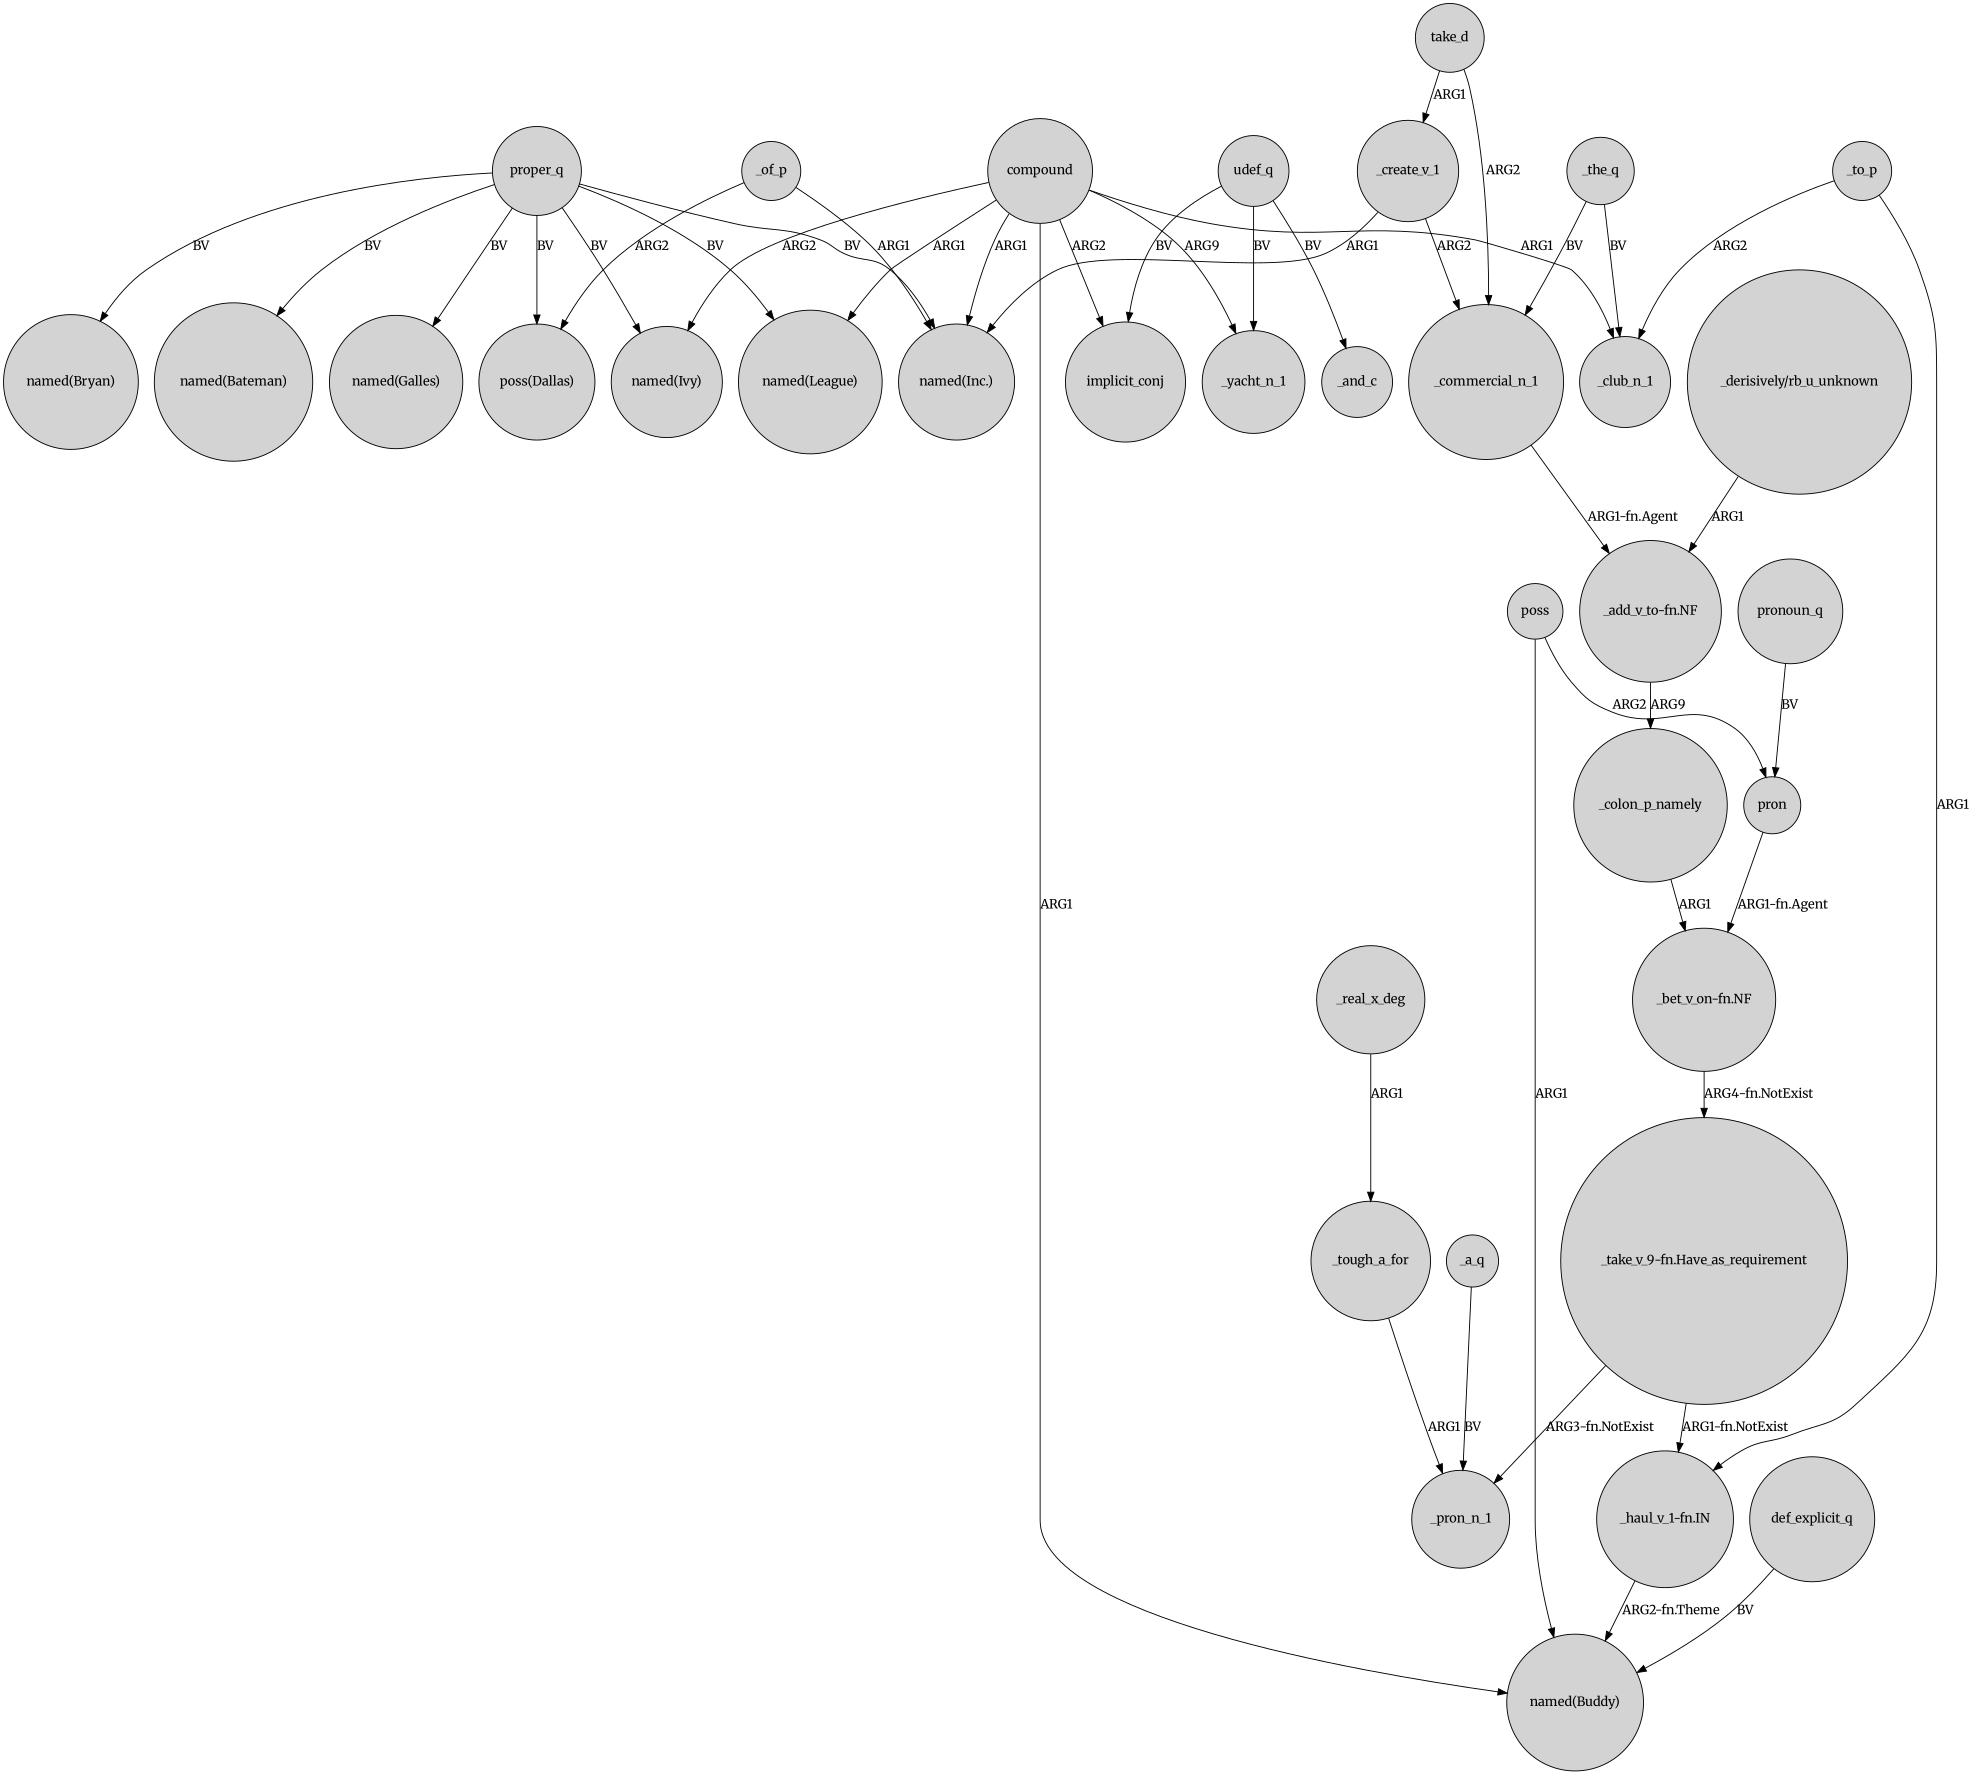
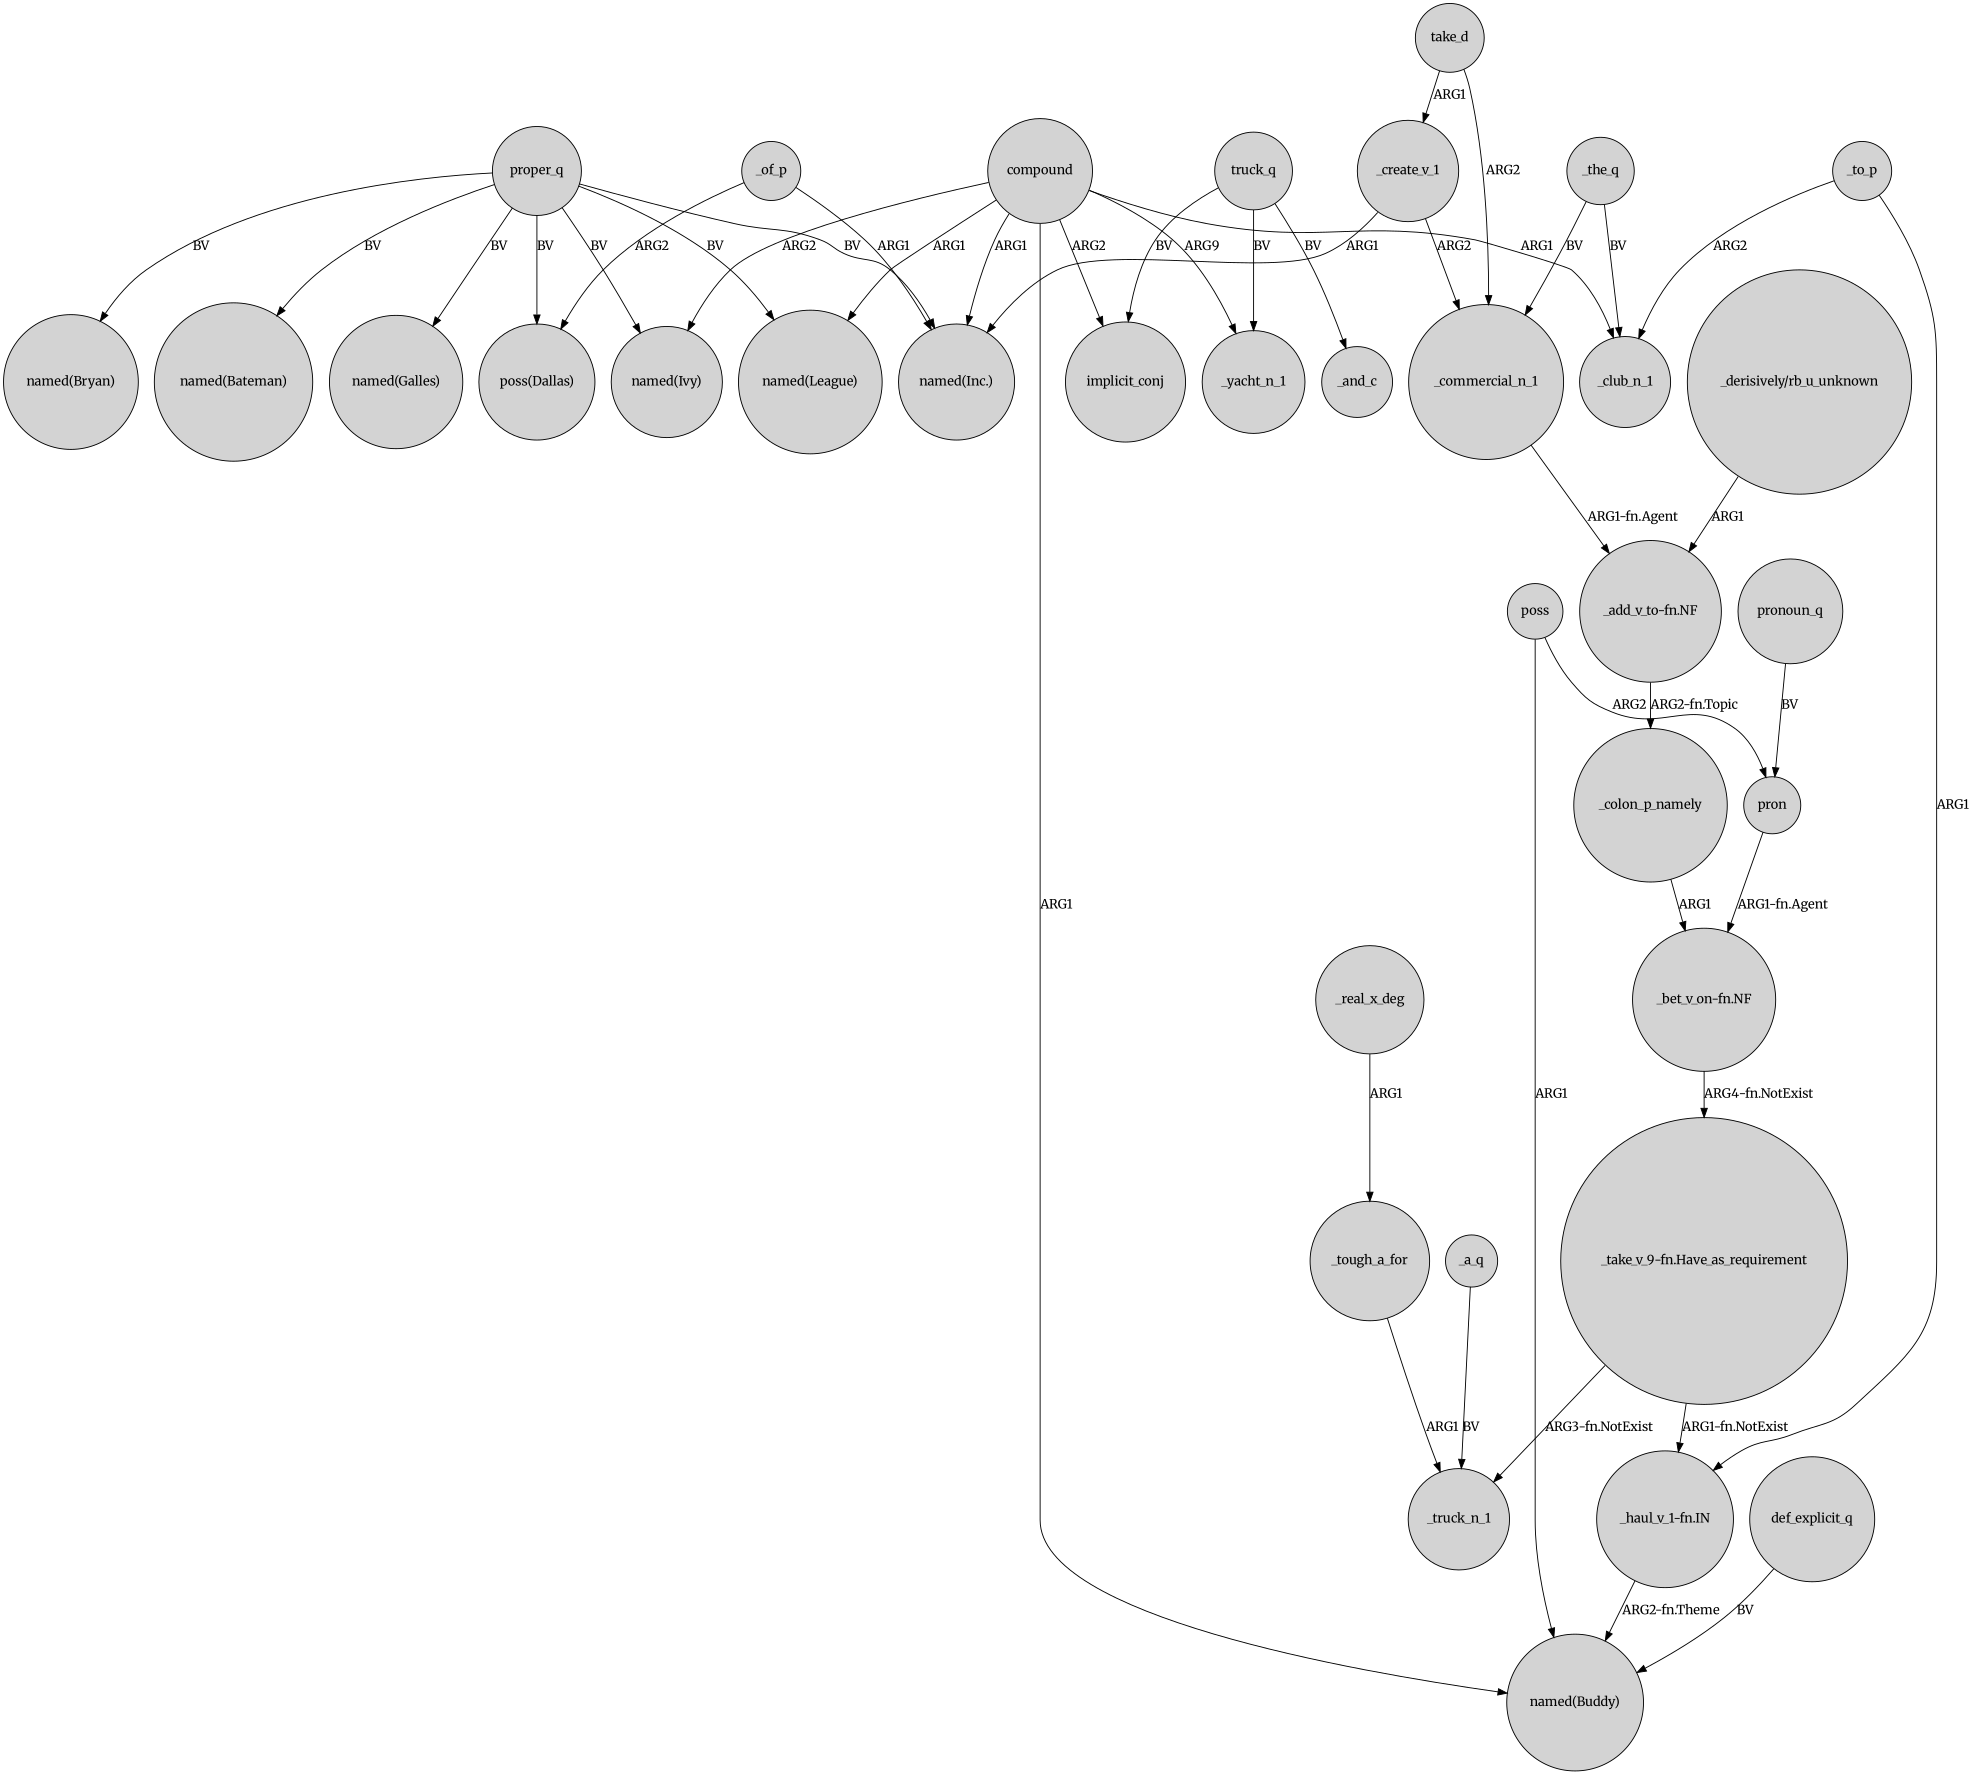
node "udef_q": label "udef_q" -> "truck_q"
edge "_add_v_to-fn.NF" -> "_colon_p_namely": label "ARG9" -> "ARG2-fn.Topic"
node "_pron_n_1": label "_pron_n_1" -> "_truck_n_1"
